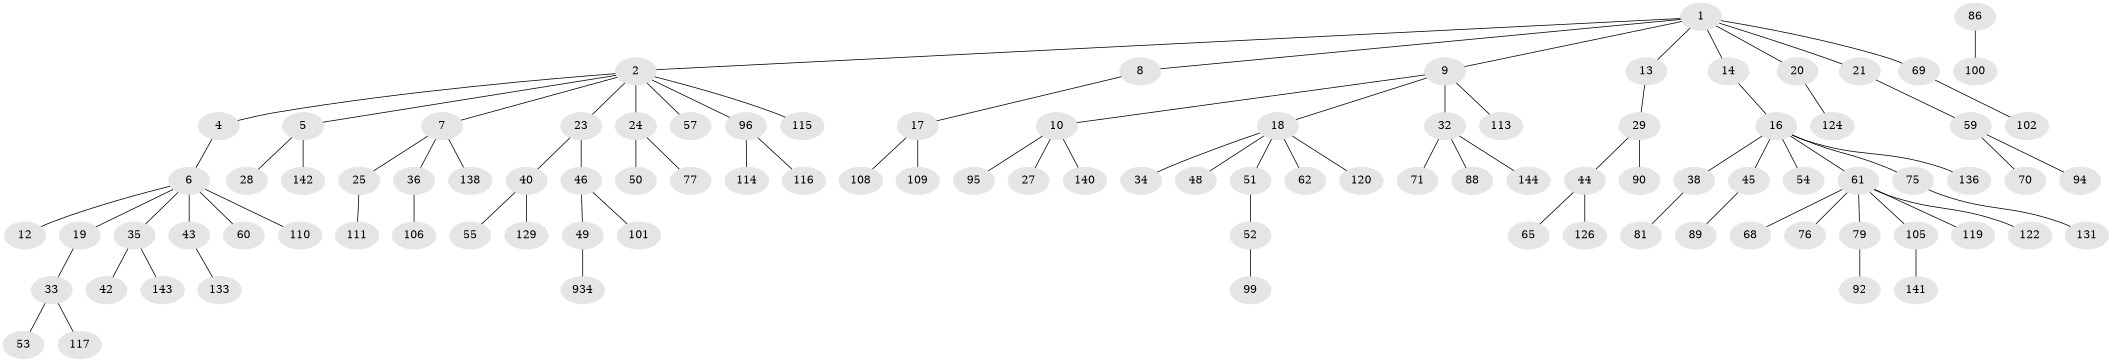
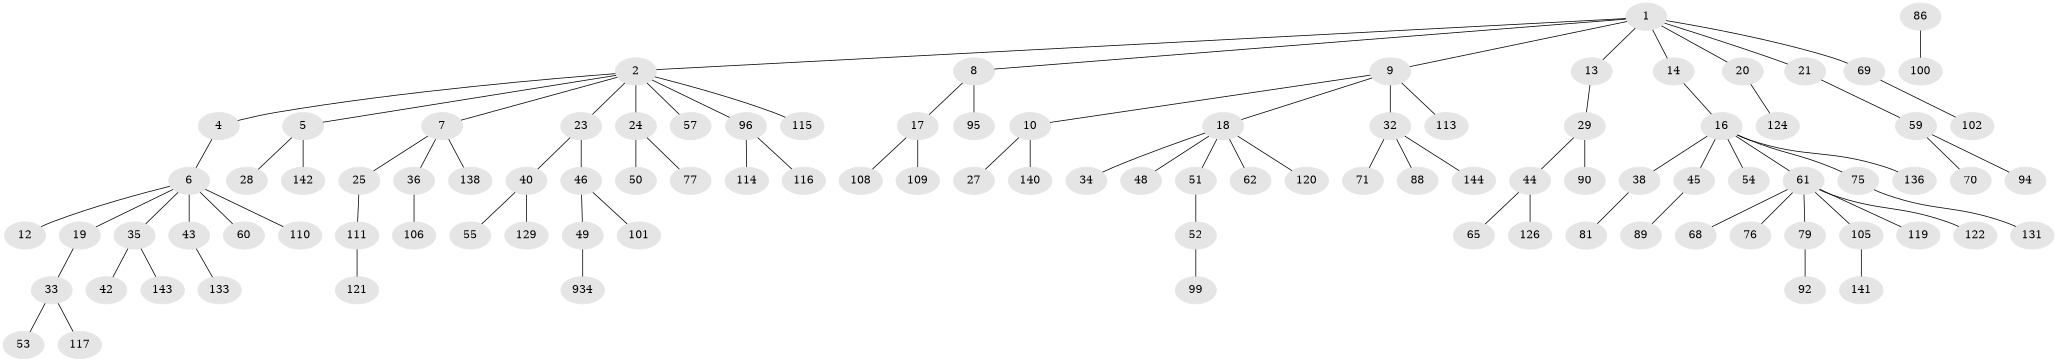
edge "10" -- "95": now "8" -- "95"
node "121": added
